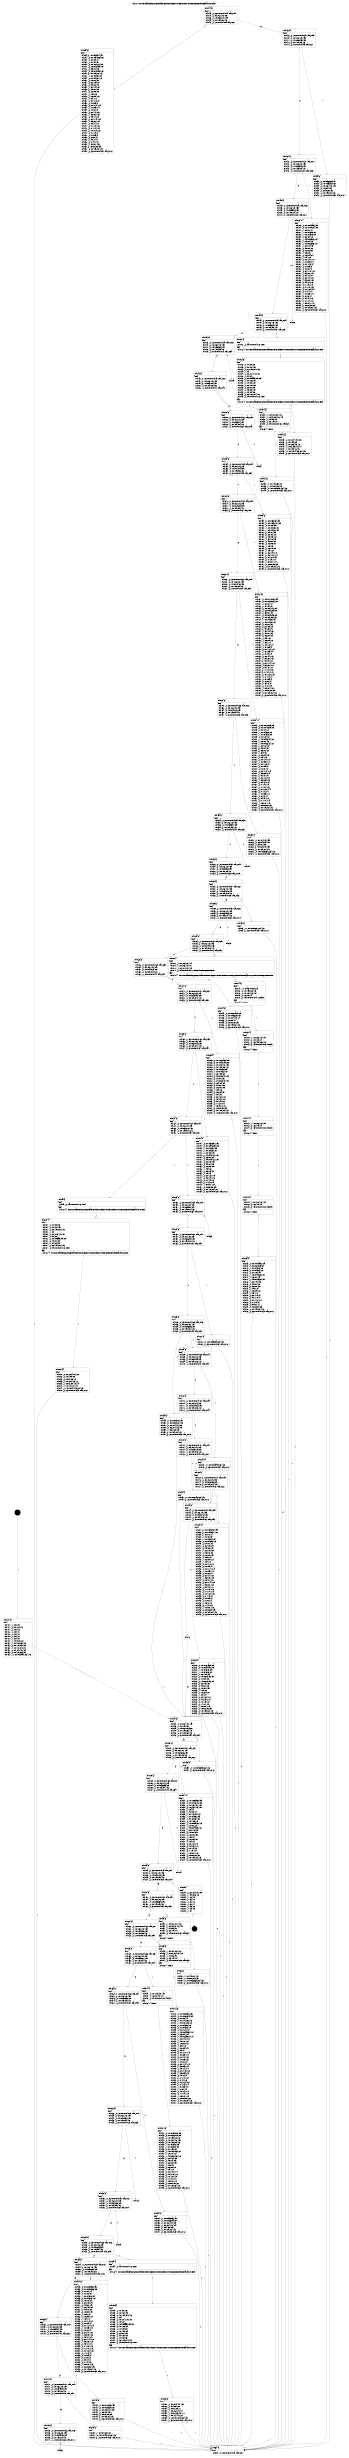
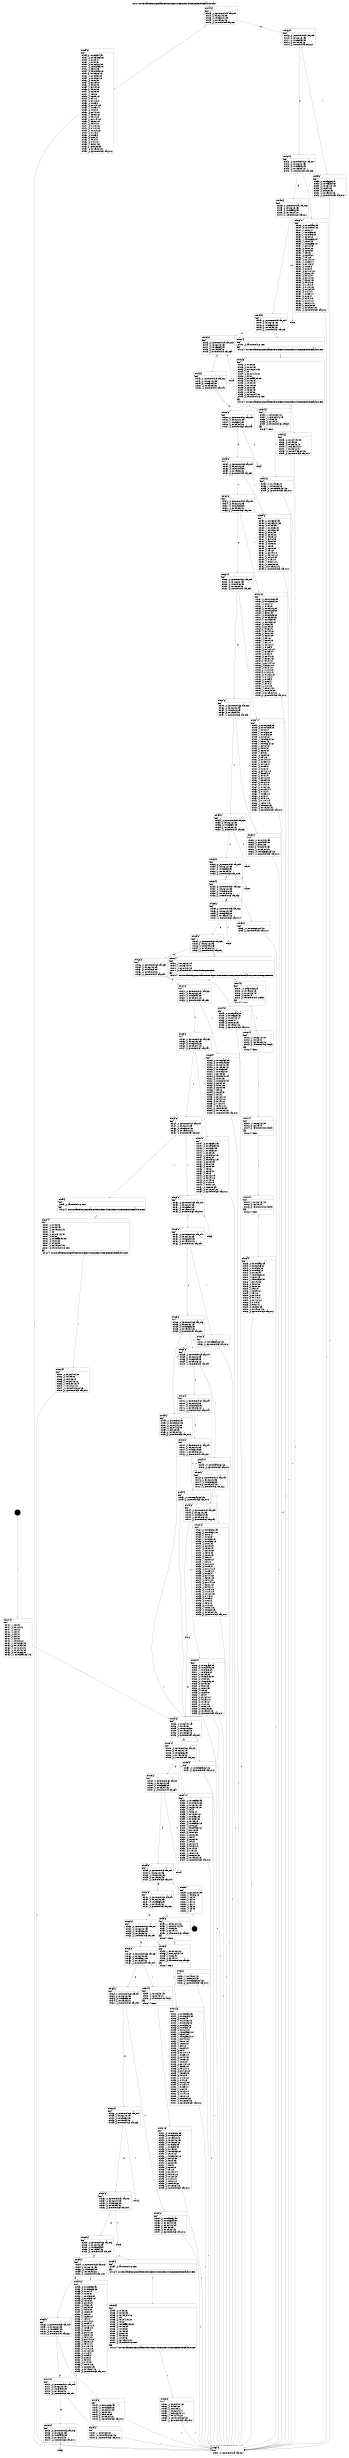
node "0x40230e": added
edge "0x401fac [23]" -> "0x401fc3 [26]": now "0x401fac [23]" -> "0x401d5f [23]"
